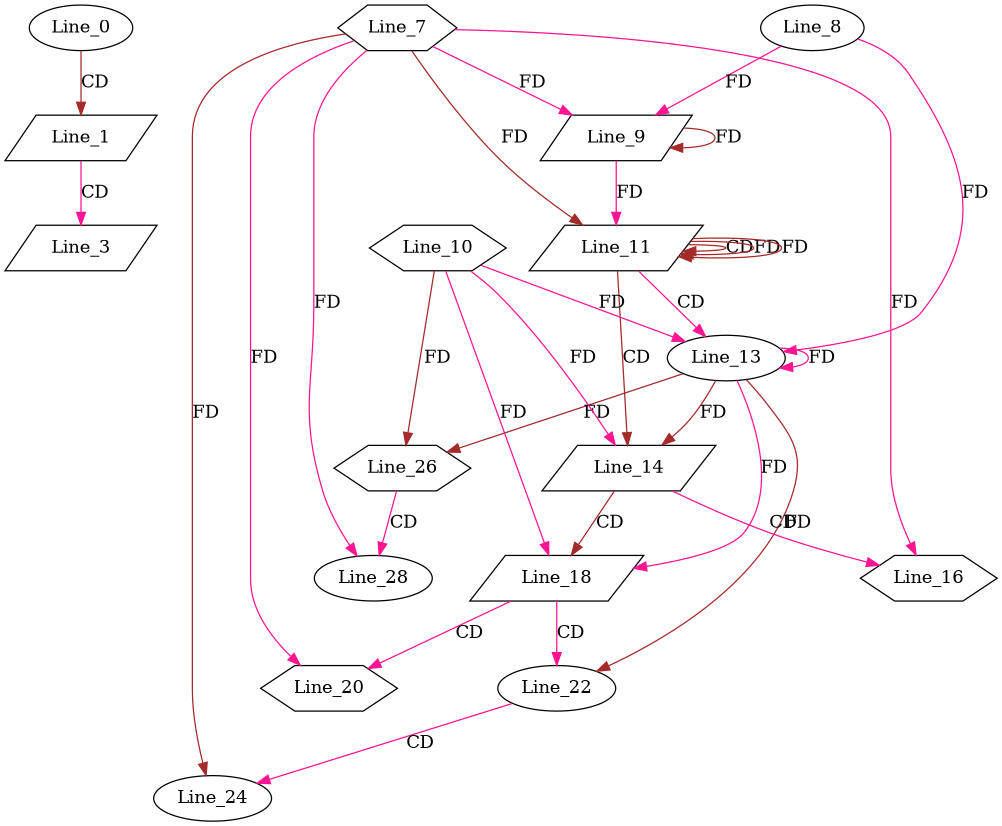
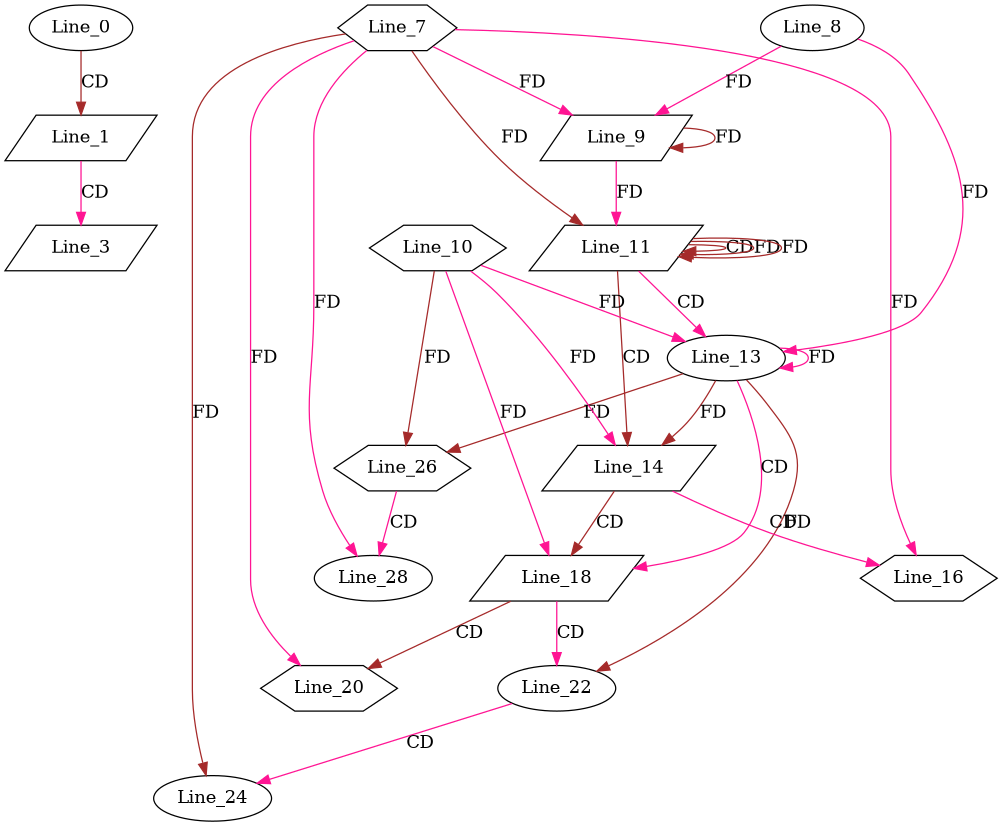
edge "Line_13" -> "Line_18": label "FD" -> "CD"
edge "Line_18" -> "Line_20": color deeppink -> brown
